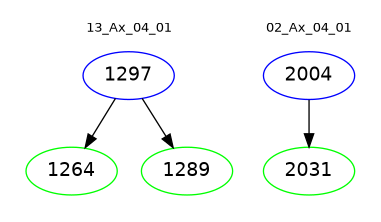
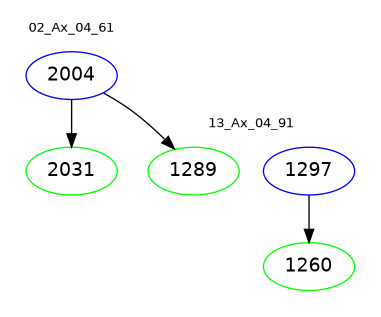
cluster "13_Ax_04_01": label "13_Ax_04_01" -> "13_Ax_04_91"
cluster "02_Ax_04_01": label "02_Ax_04_01" -> "02_Ax_04_61"
edge "1297" -> "1289": now "2004" -> "1289"
node "1264": label "1264" -> "1260"
